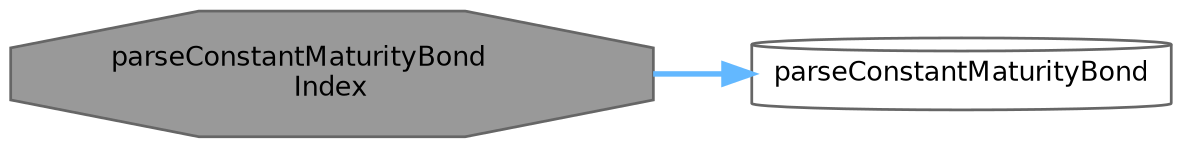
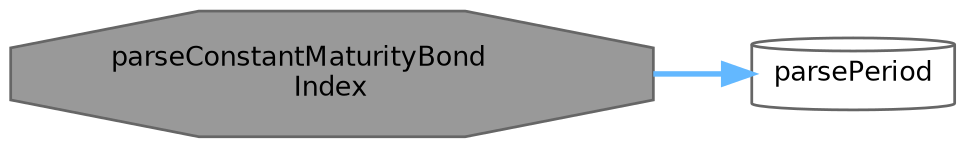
node "parseConstantMaturityBond": label "parseConstantMaturityBond" -> "parsePeriod"
